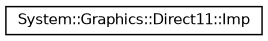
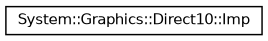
node "System::Graphics::Direct11::Imp": label "System::Graphics::Direct11::Imp" -> "System::Graphics::Direct10::Imp"
